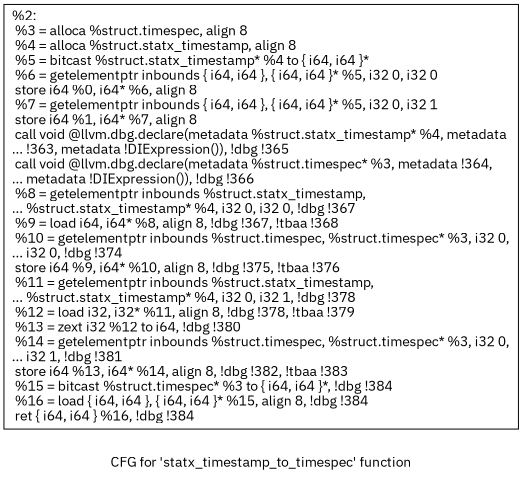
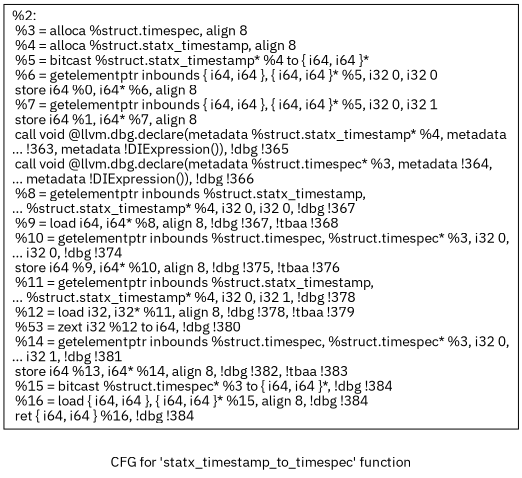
node "%2:": text "%13 = zext i32 %12 to i64, !dbg !380" -> "%53 = zext i32 %12 to i64, !dbg !380"
